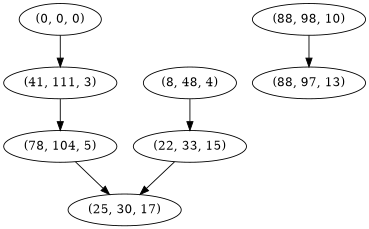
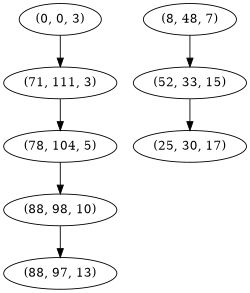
node "(0, 0, 0)": label "(0, 0, 0)" -> "(0, 0, 3)"
node "(41, 111, 3)": label "(41, 111, 3)" -> "(71, 111, 3)"
node "(8, 48, 4)": label "(8, 48, 4)" -> "(8, 48, 7)"
node "(22, 33, 15)": label "(22, 33, 15)" -> "(52, 33, 15)"
edge "(78, 104, 5)" -> "(25, 30, 17)": now "(78, 104, 5)" -> "(88, 98, 10)"
